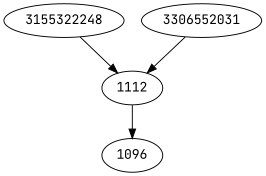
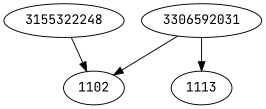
node "3306552031": label "3306552031" -> "3306592031"
node "1112": label "1112" -> "1102"
node "1113": added
node "1096": removed
